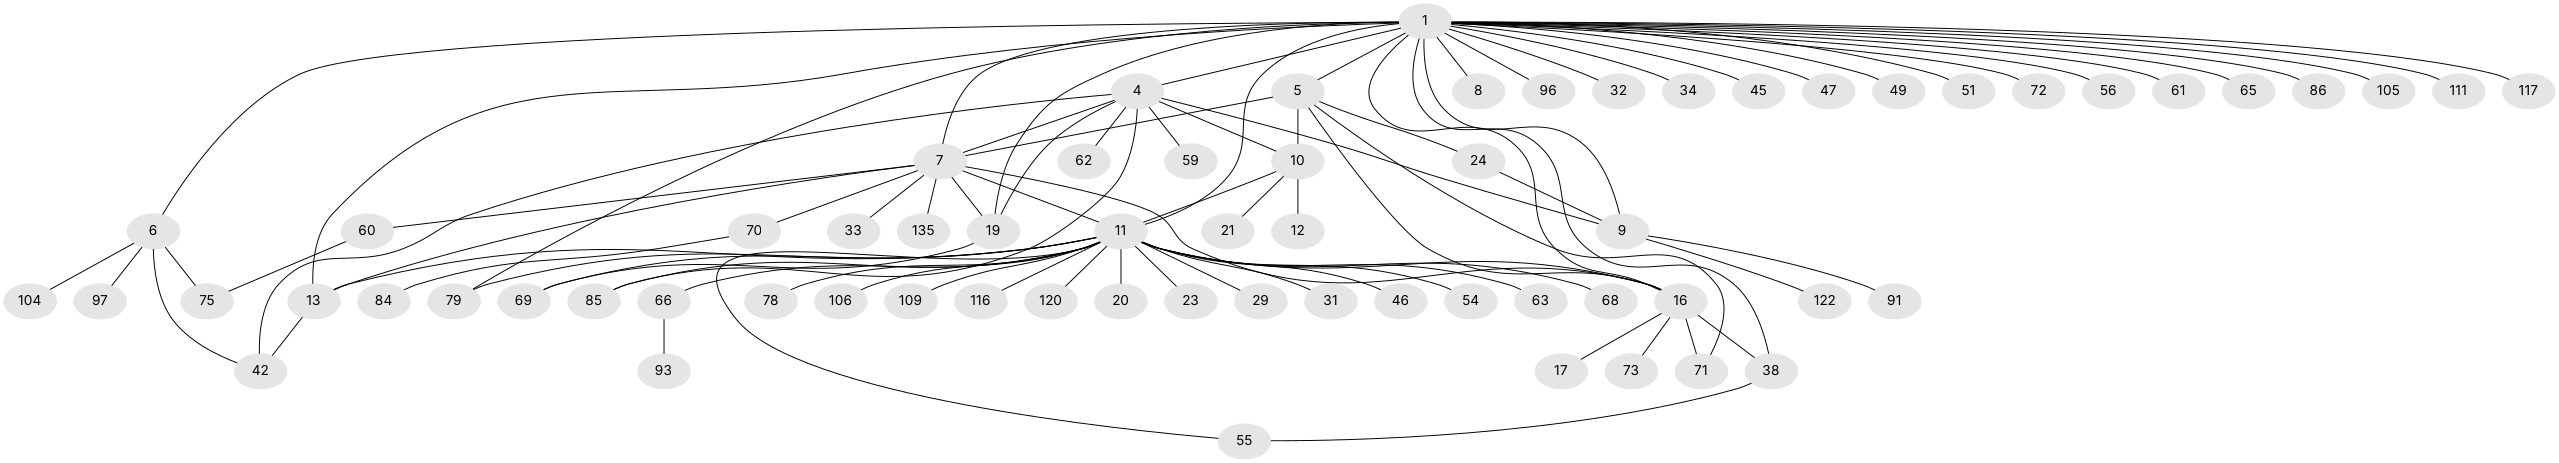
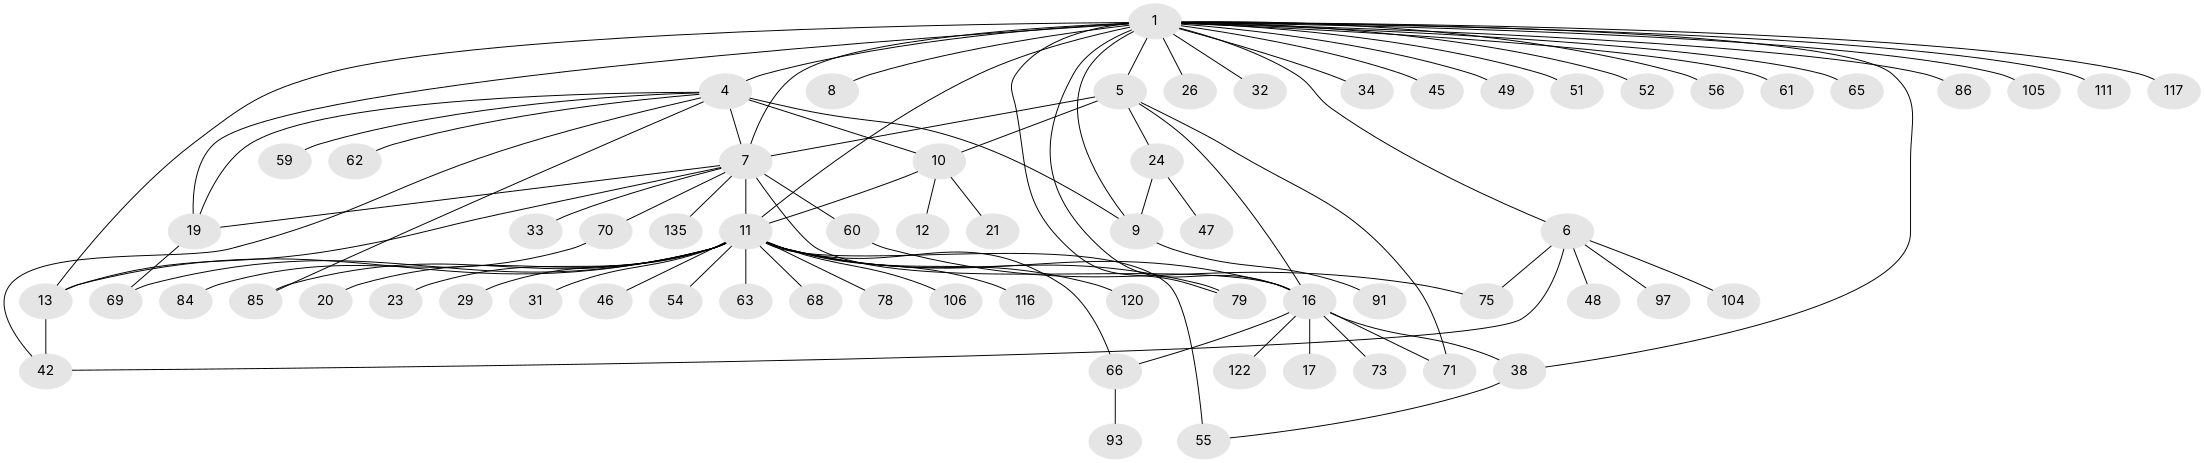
edge "1" -- "47": now "24" -- "47"
node "96": label "96" -> "26"
node "72": label "72" -> "52"
edge "9" -- "122": now "16" -- "122"
node "109": removed
node "48": added
edge "16" -- "66": added
